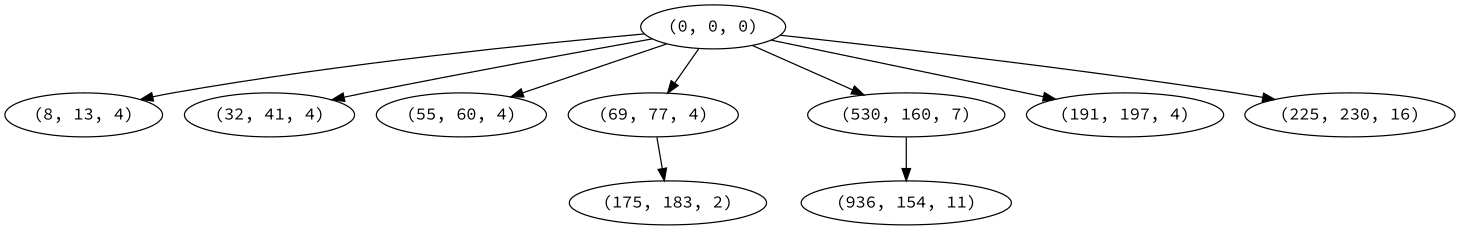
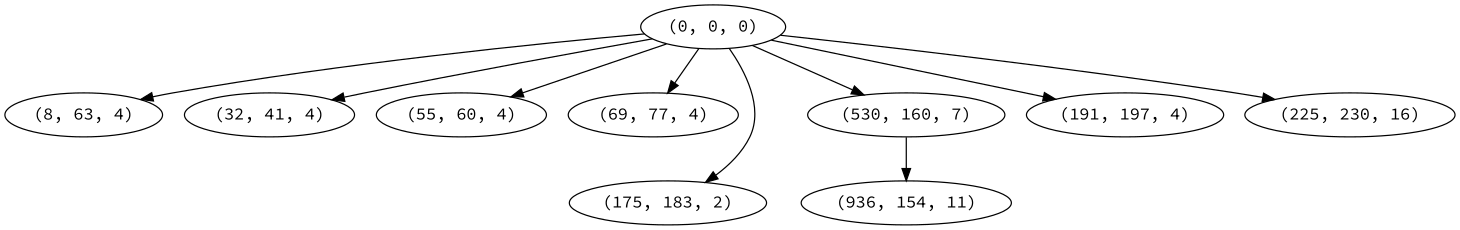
node "(8, 13, 4)": label "(8, 13, 4)" -> "(8, 63, 4)"
edge "(69, 77, 4)" -> "(175, 183, 2)": now "(0, 0, 0)" -> "(175, 183, 2)"
